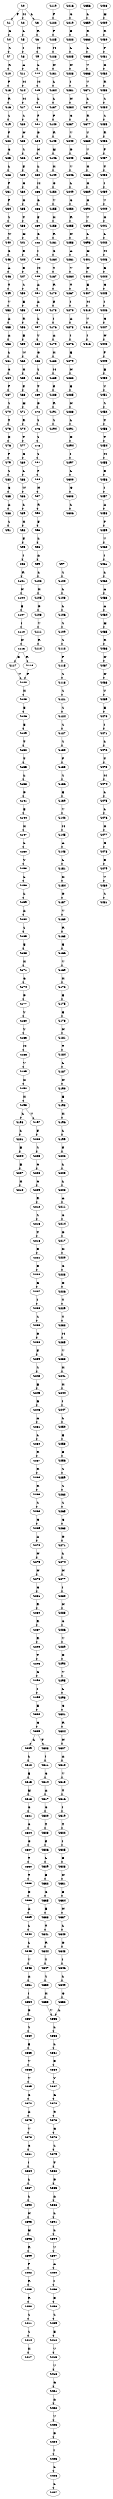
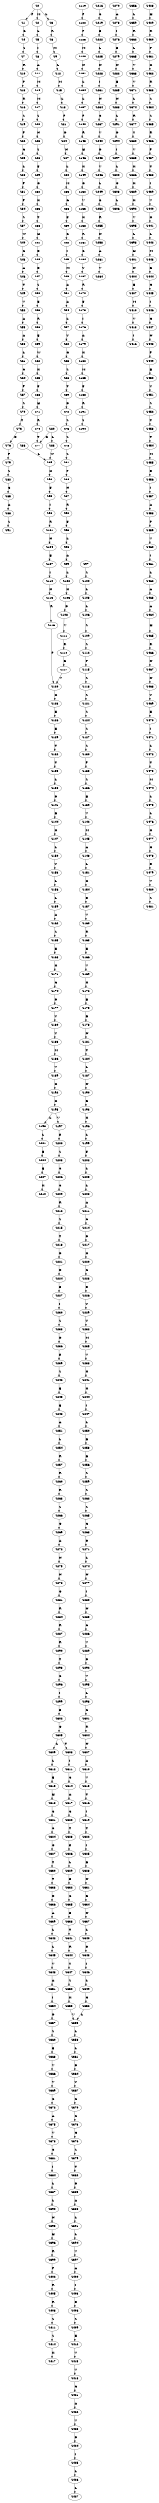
node "S267": removed
edge "S77" -> "S80": reversed
edge "S83" -> "S86": now "S83" -> "S89"
edge "S113" -> "S117": now "S114" -> "S117"
